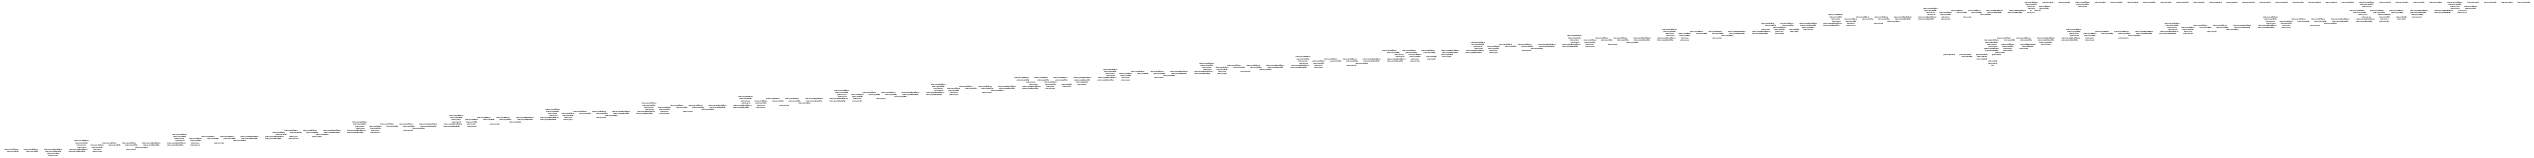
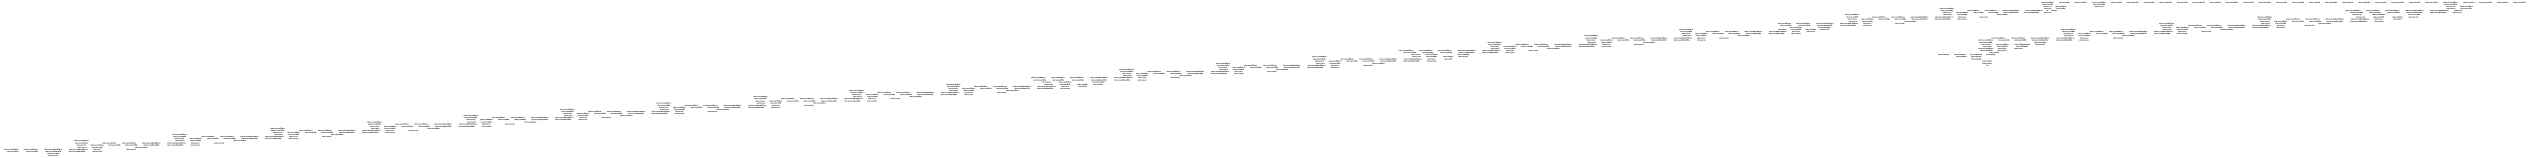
node "370 mobilenet_1.00_128/conv_dw_10/Round": added
